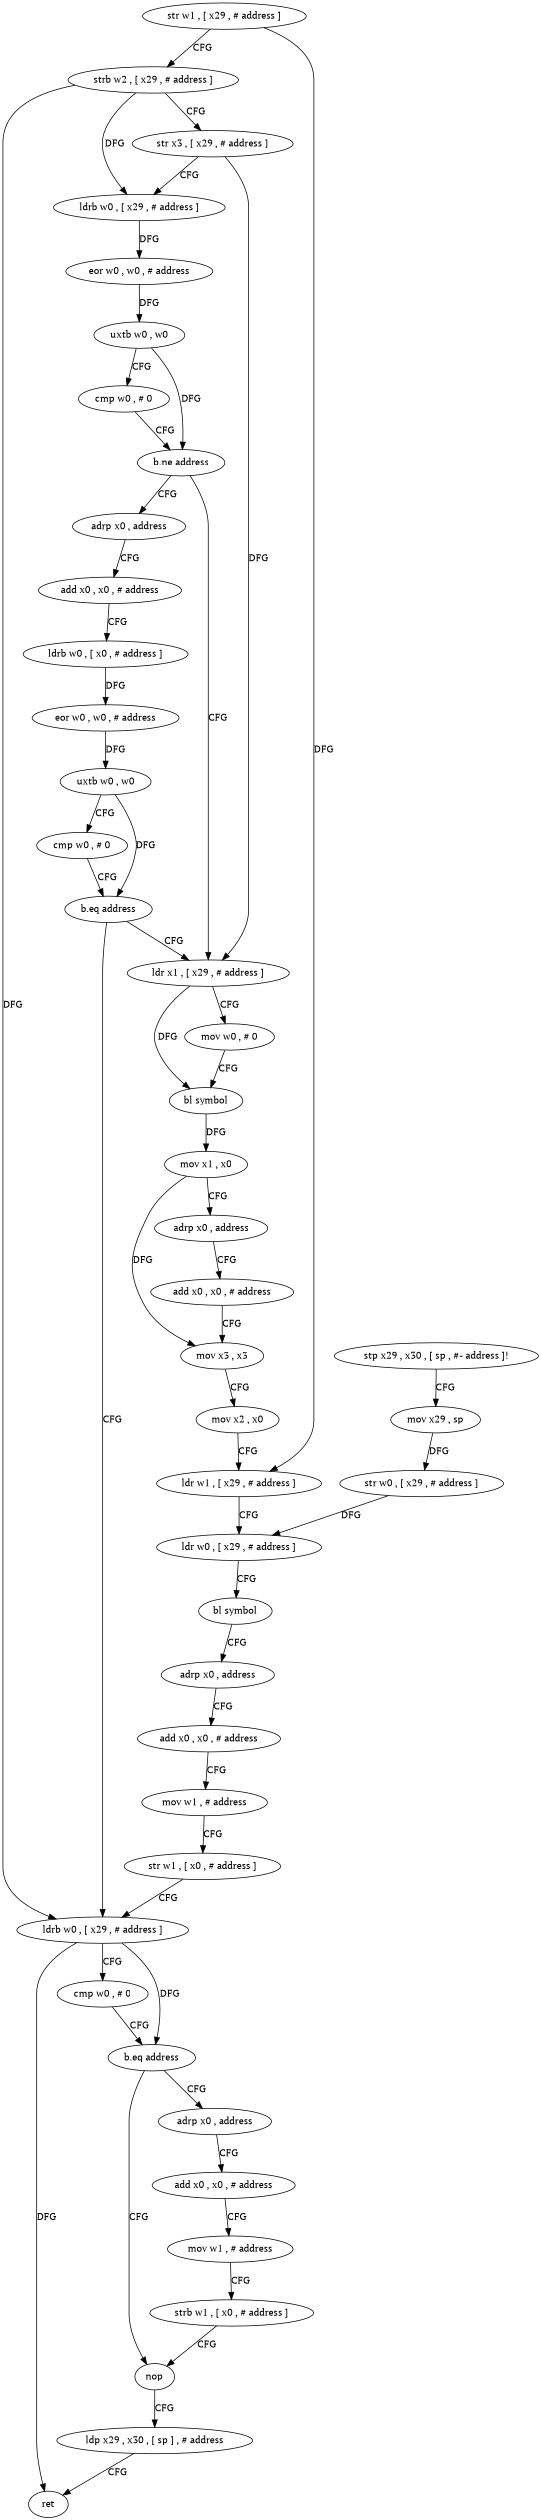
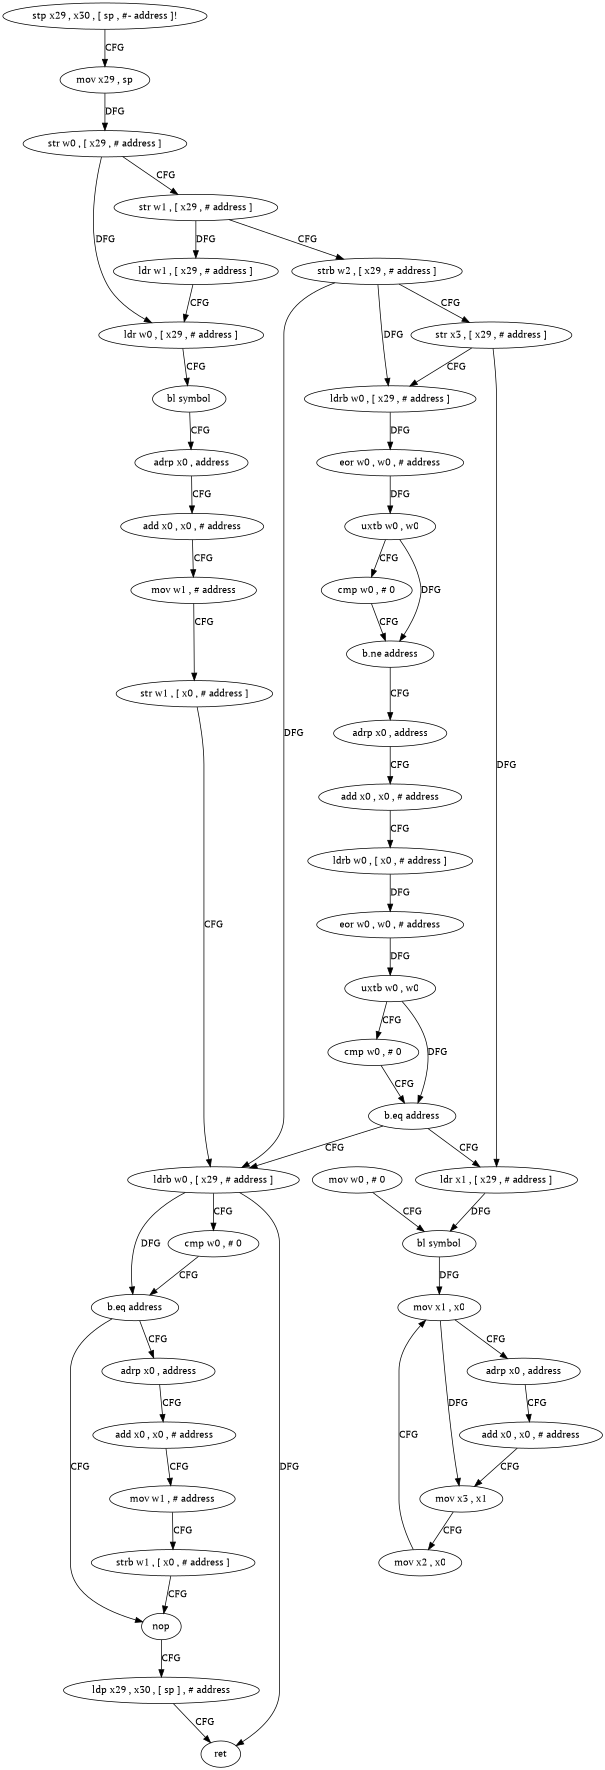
edge "str w0 , [ x29 , # address ]" -> "str w1 , [ x29 , # address ]": added, label "CFG"
edge "b.ne address" -> "ldr x1 , [ x29 , # address ]": removed, label "CFG"
edge "ldr x1 , [ x29 , # address ]" -> "mov w0 , # 0": removed, label "CFG"
node "mov x3 , x3": label "mov x3 , x3" -> "mov x3 , x1"
edge "mov x2 , x0" -> "ldr w1 , [ x29 , # address ]": now "mov x2 , x0" -> "mov x1 , x0"
